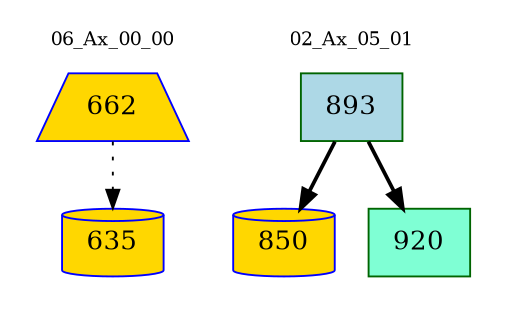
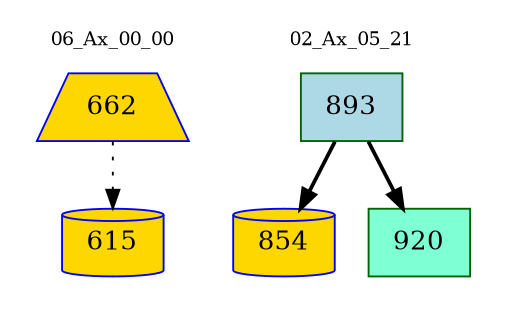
cluster "02_Ax_05_01": label "02_Ax_05_01" -> "02_Ax_05_21"
node "635": label "635" -> "615"
node "850": label "850" -> "854"
